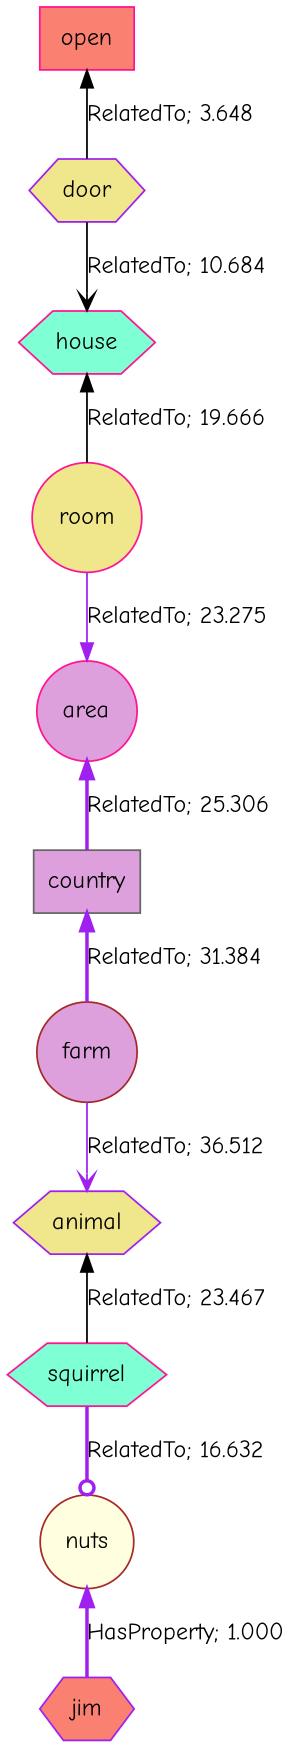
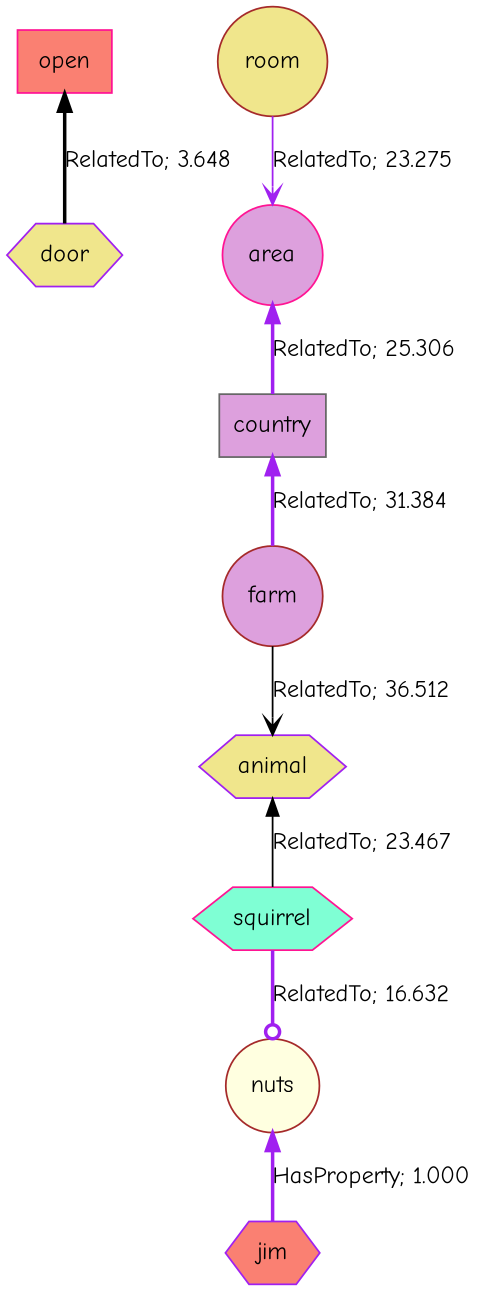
edge "door" -> "open": style solid -> bold
node "house": removed
node "room": color deeppink -> brown
edge "room" -> "area": arrowhead normal -> vee
edge "farm" -> "animal": color purple -> black
